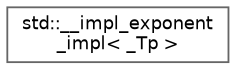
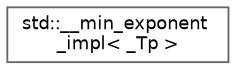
node "std::__impl_exponent _impl< _Tp >": label "std::__impl_exponent _impl< _Tp >" -> "std::__min_exponent _impl< _Tp >"
